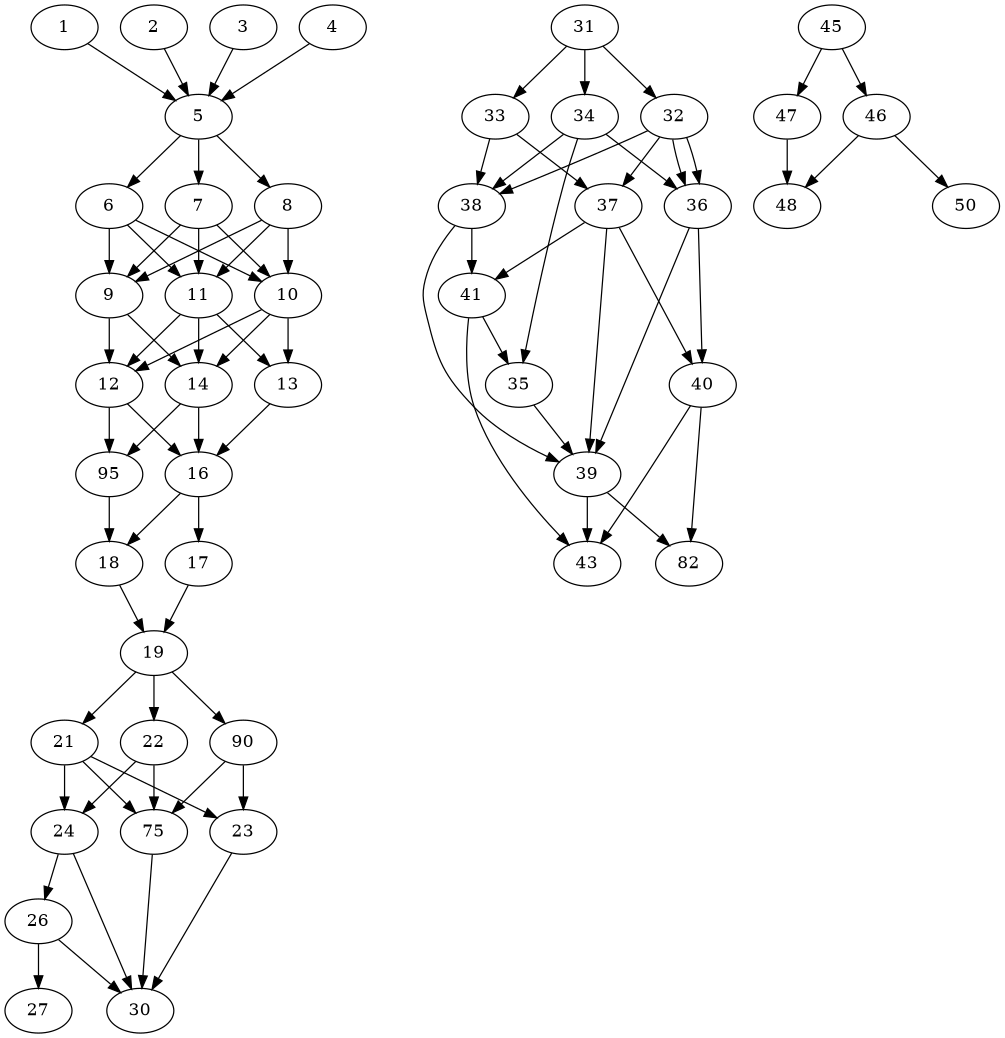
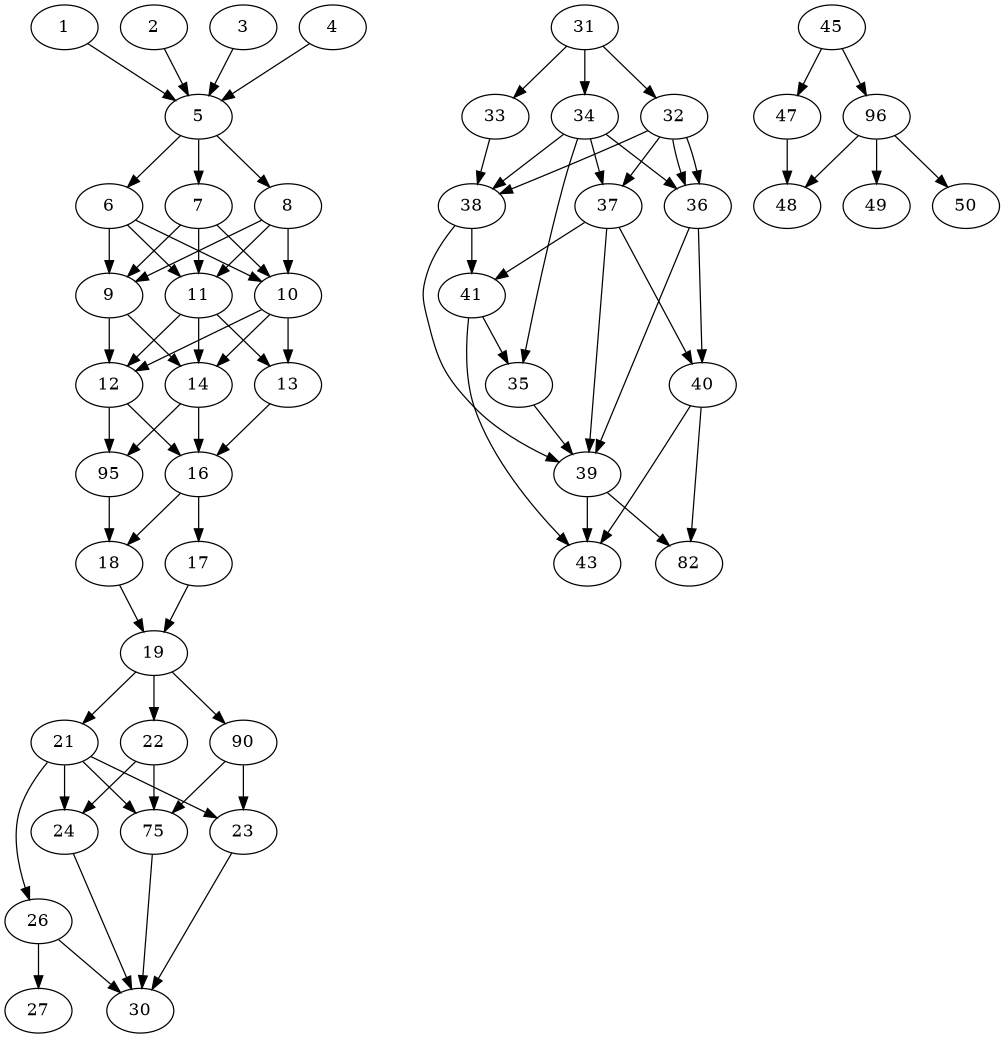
node "46": label "46" -> "96"
edge "33" -> "37": now "34" -> "37"
node "49": added
edge "24" -> "26": now "21" -> "26"
